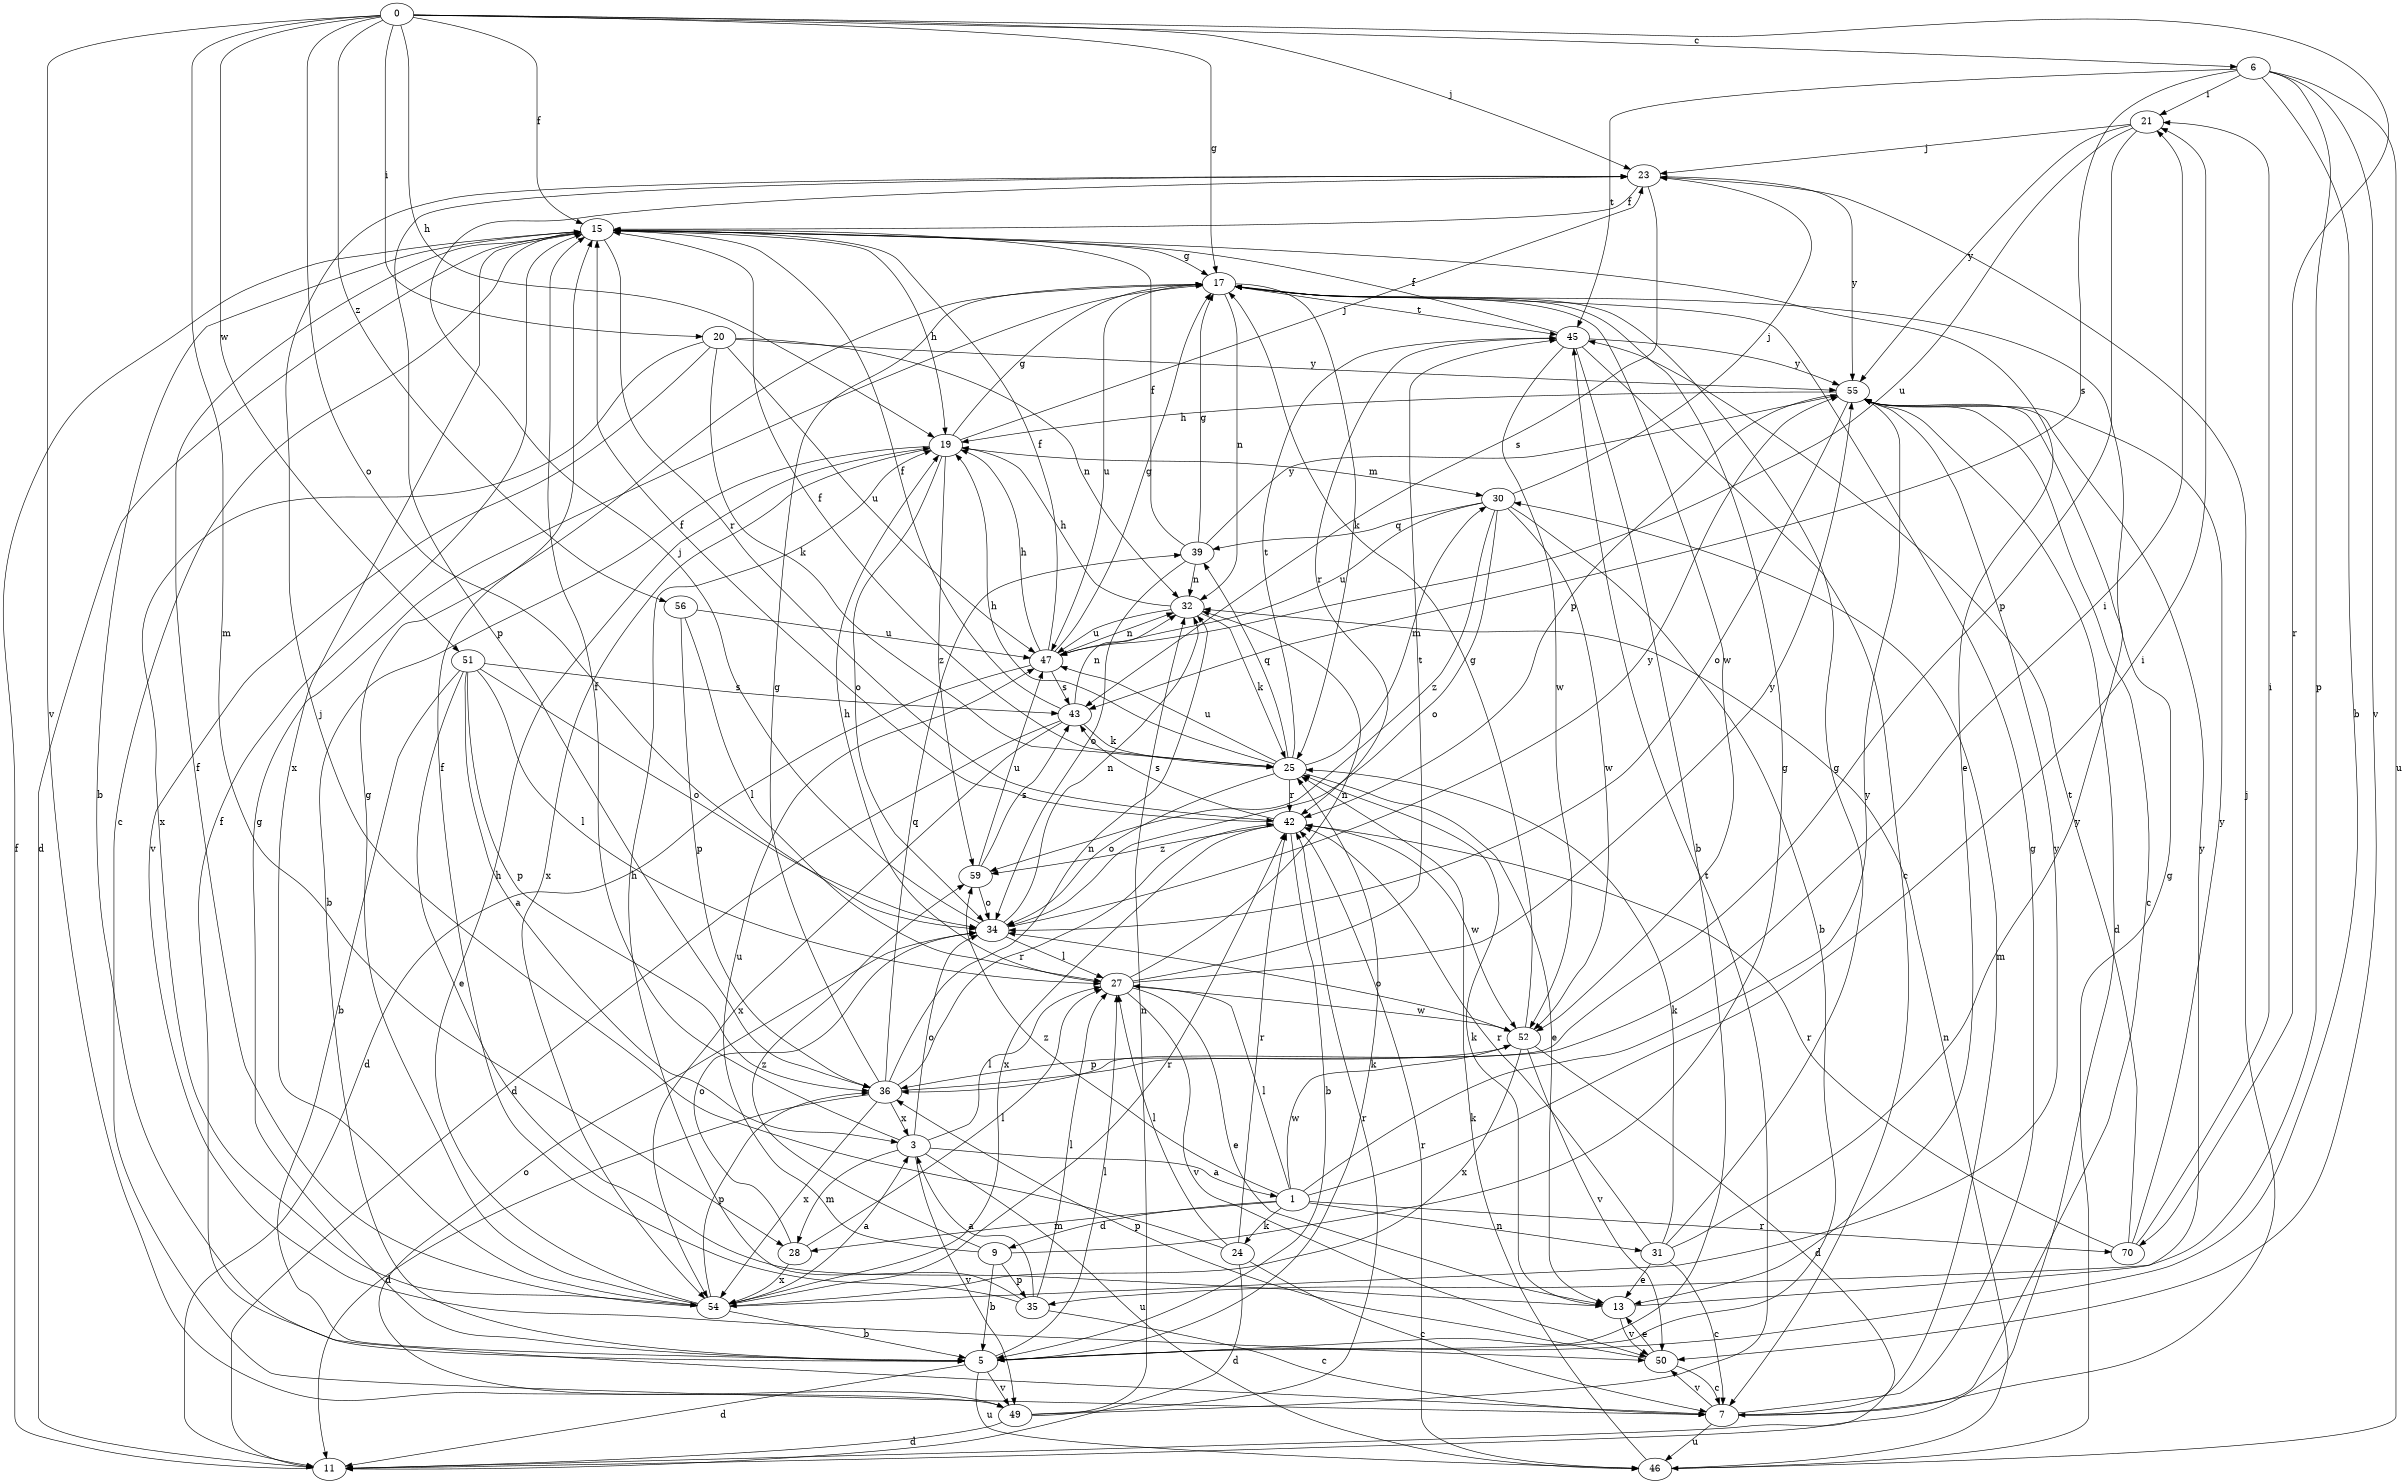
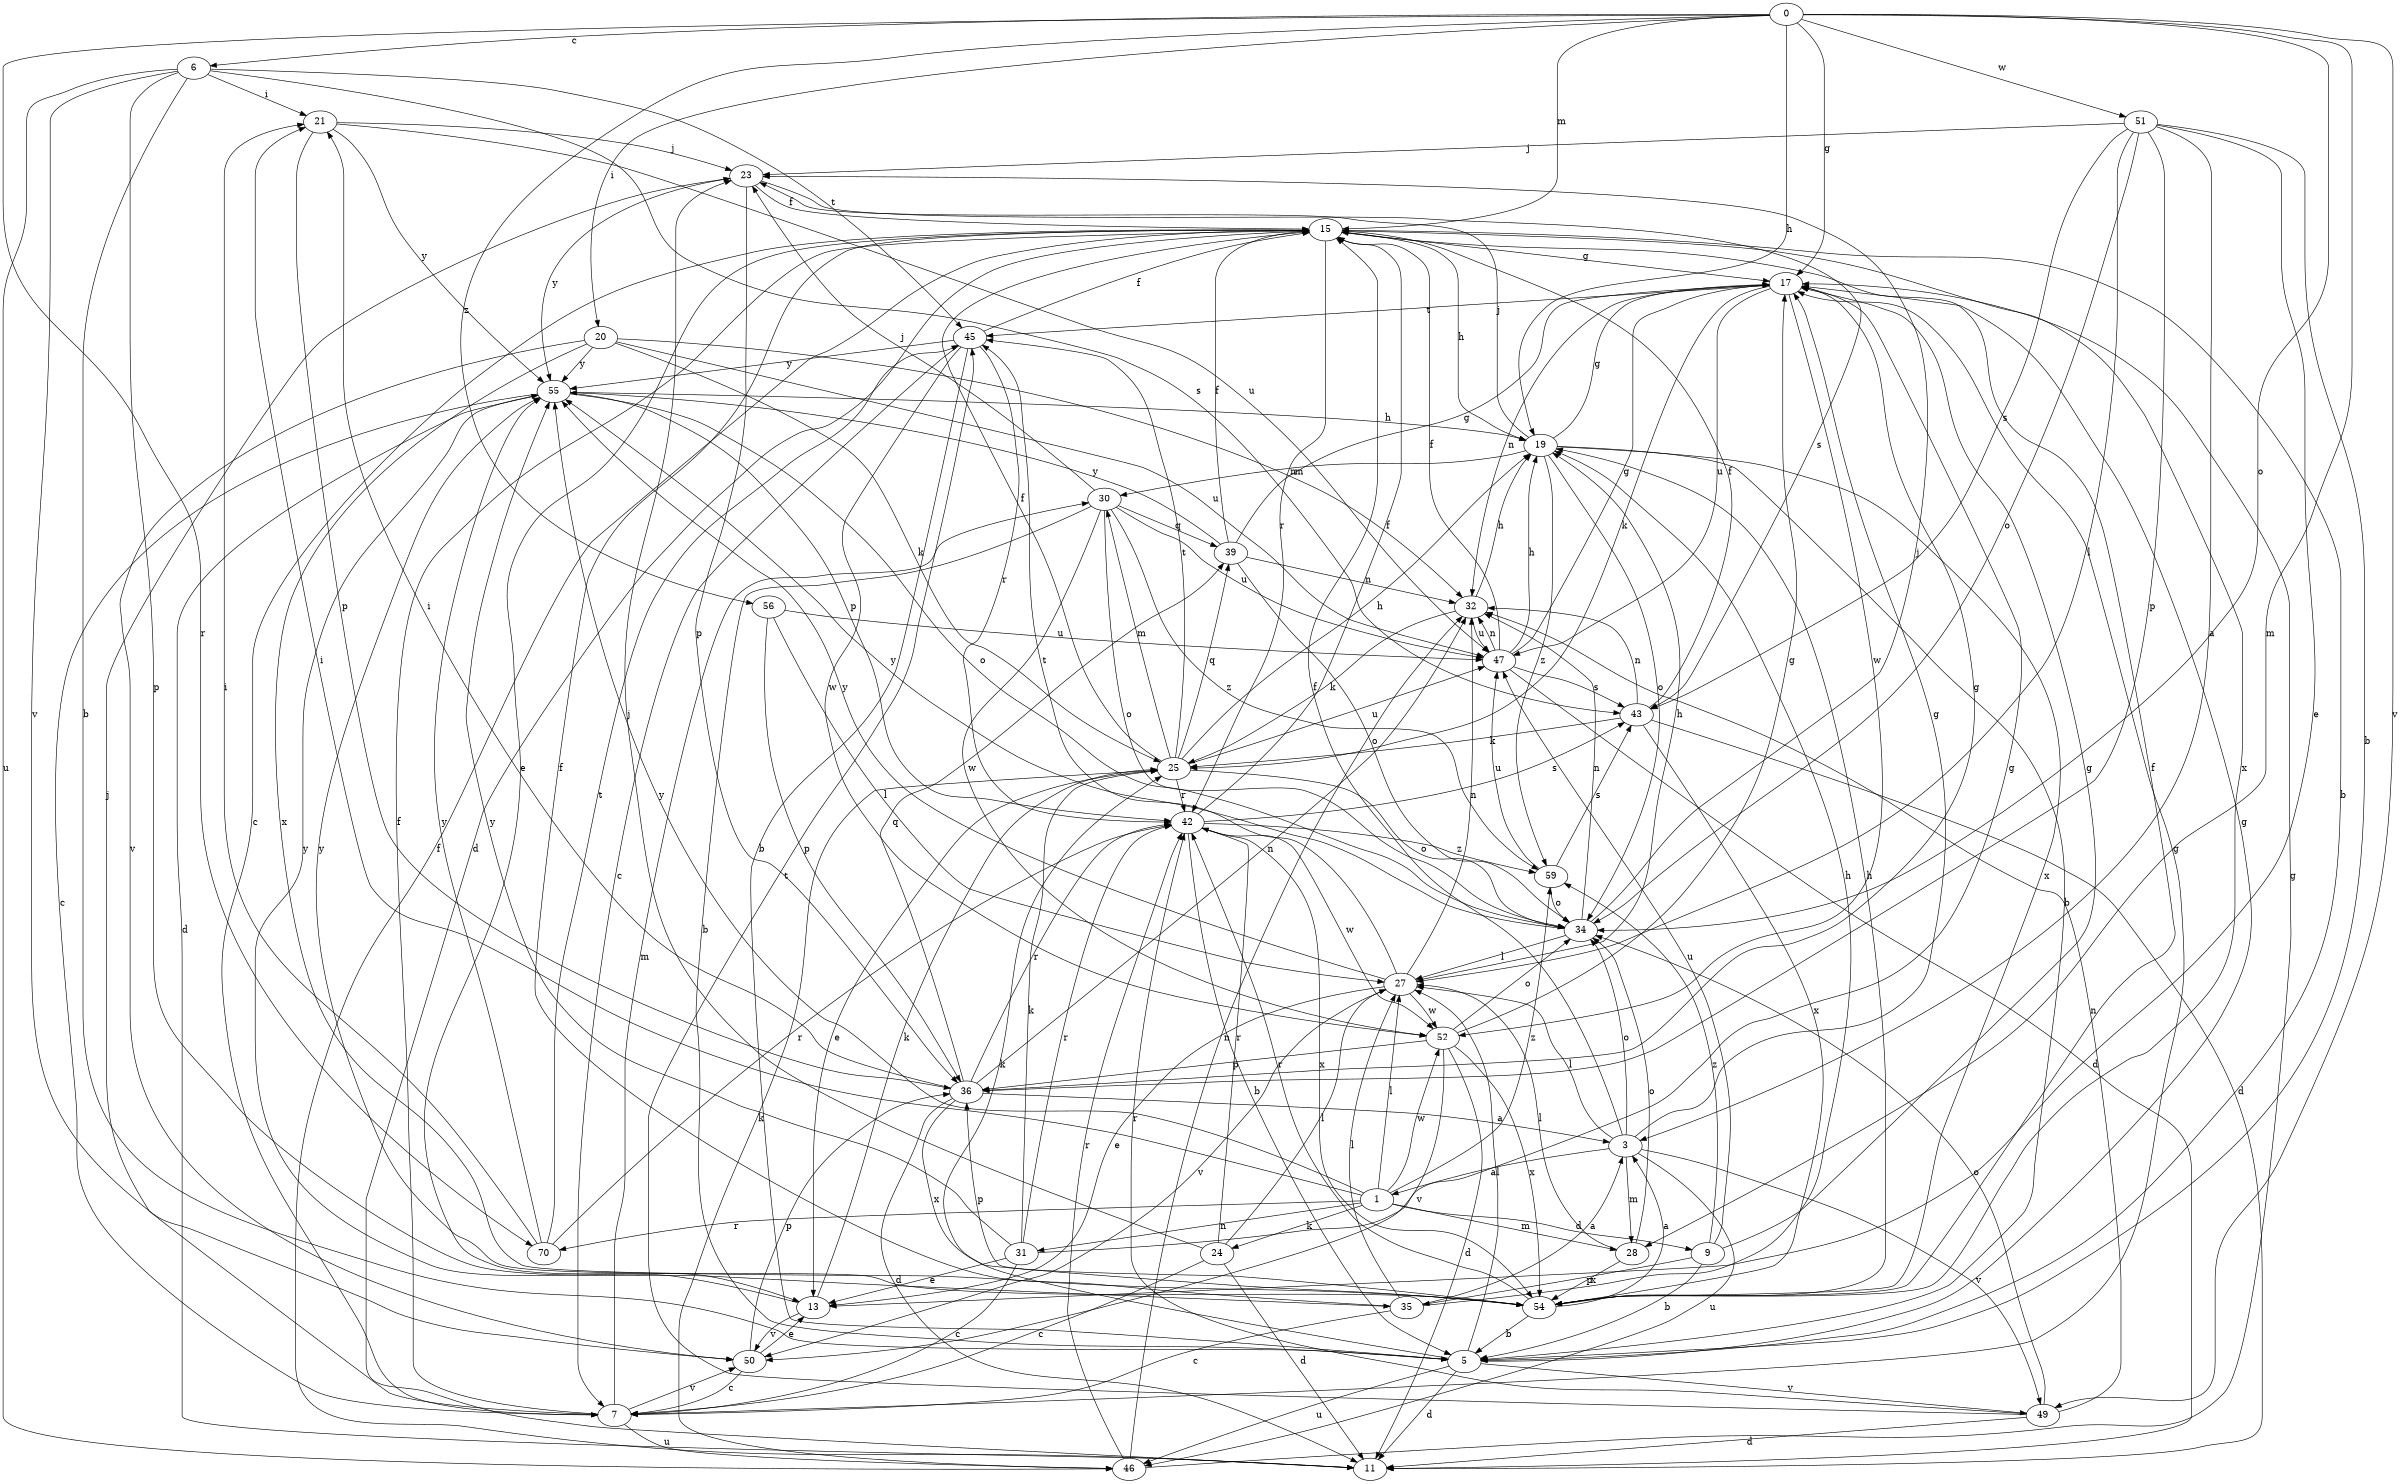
edge "0" -> "23": now "51" -> "23"
edge "0" -> "15": label "f" -> "m"
edge "54" -> "17": now "3" -> "17"
edge "36" -> "3": label "x" -> "a"
